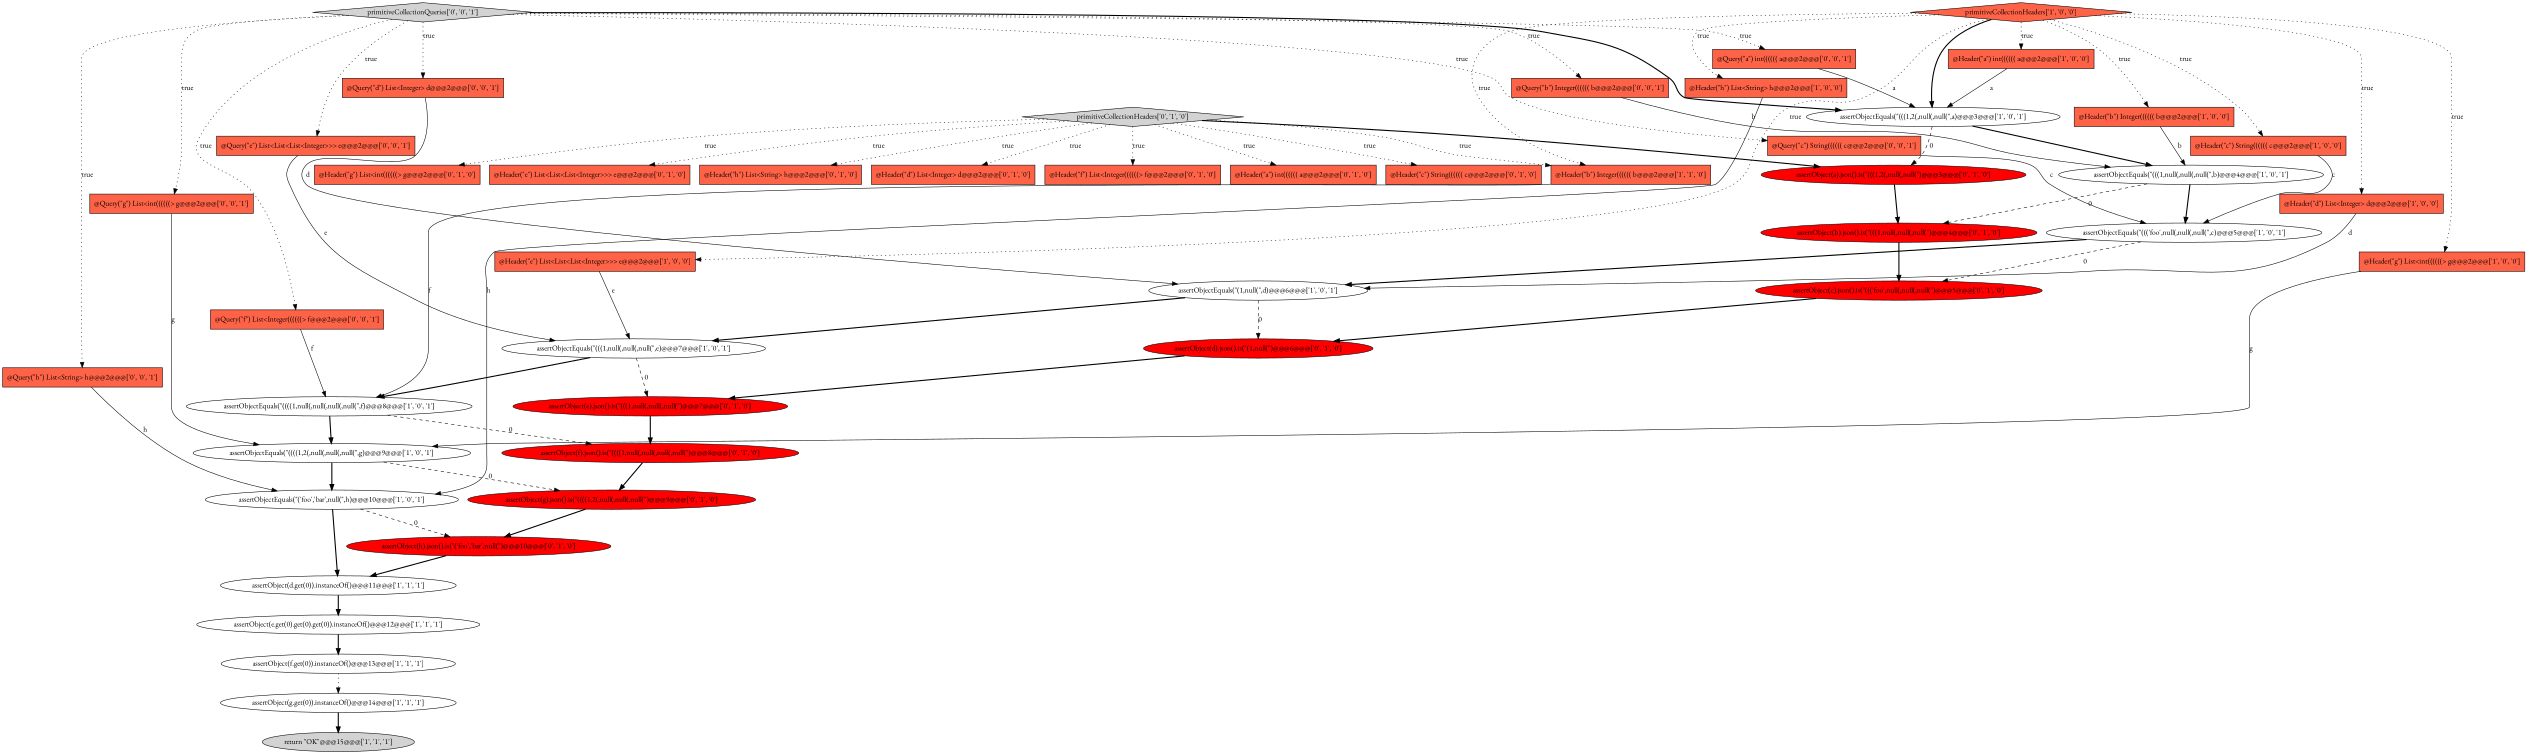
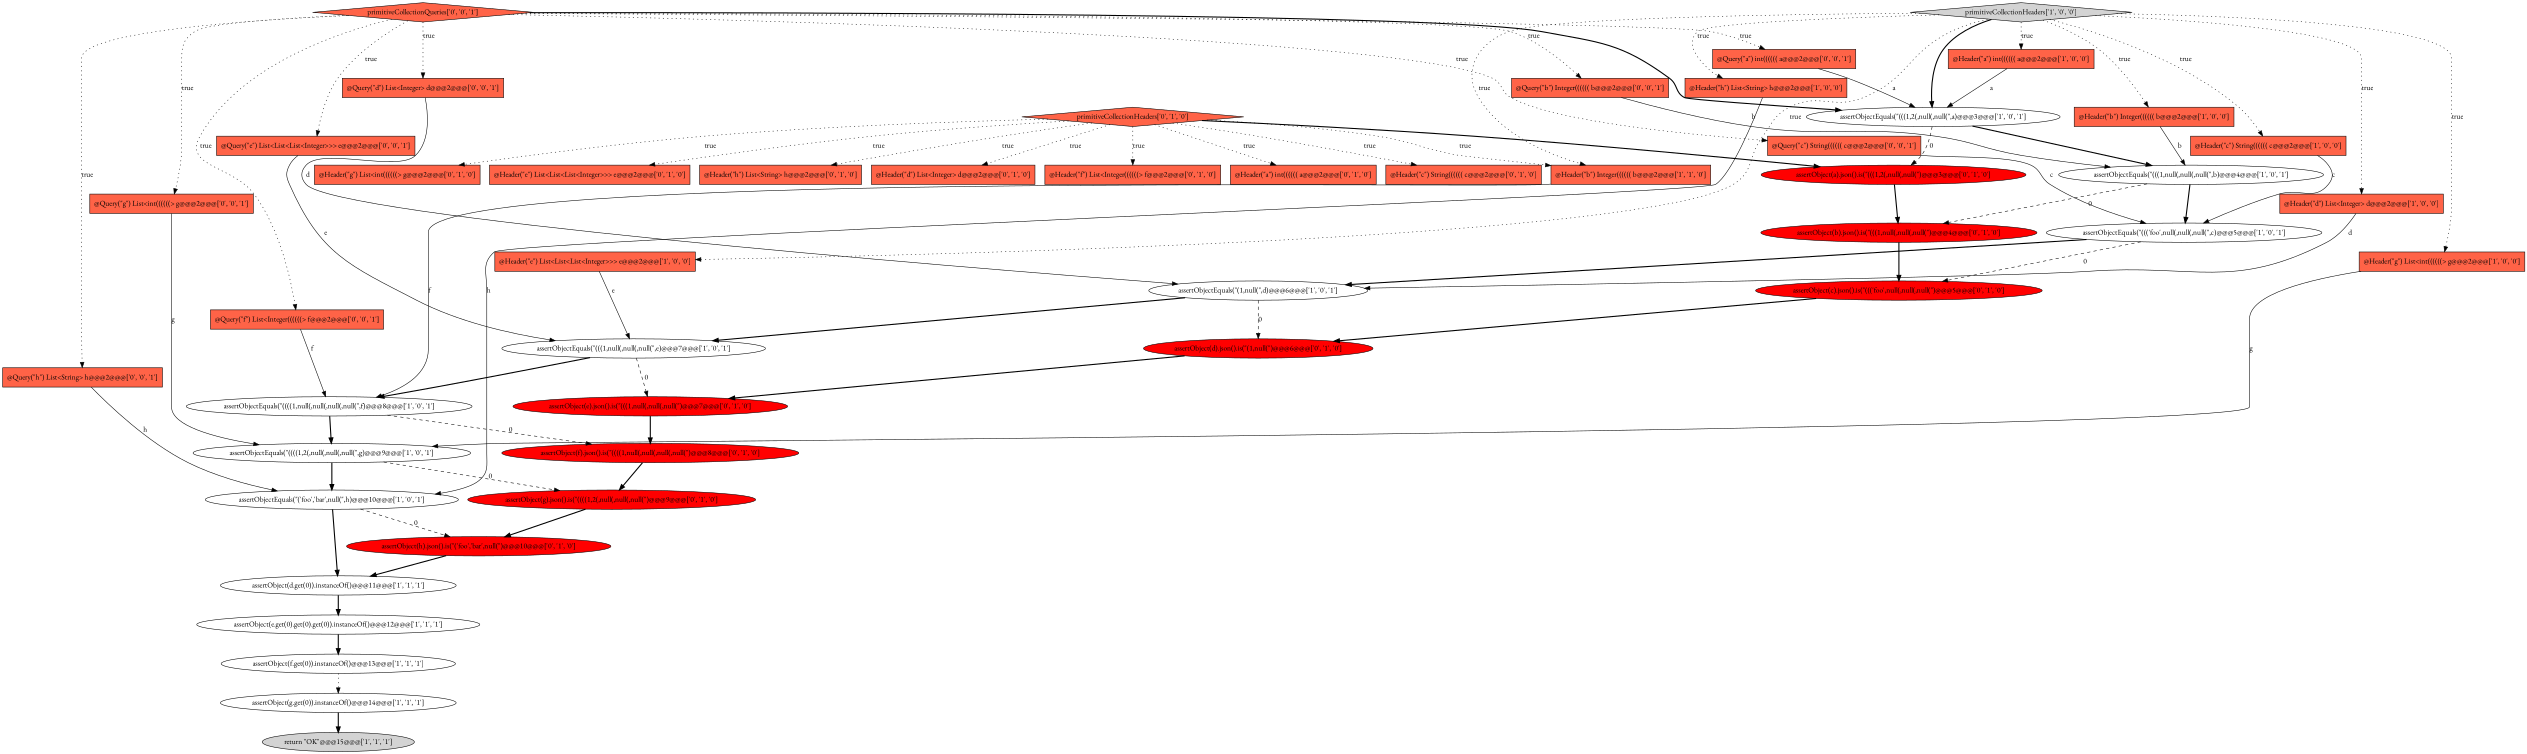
node "primitiveCollectionQueries['0', '0', '1']": fillcolor lightgray -> tomato
node "primitiveCollectionHeaders['1', '0', '0']": fillcolor tomato -> lightgray
node "primitiveCollectionHeaders['0', '1', '0']": fillcolor lightgray -> tomato
